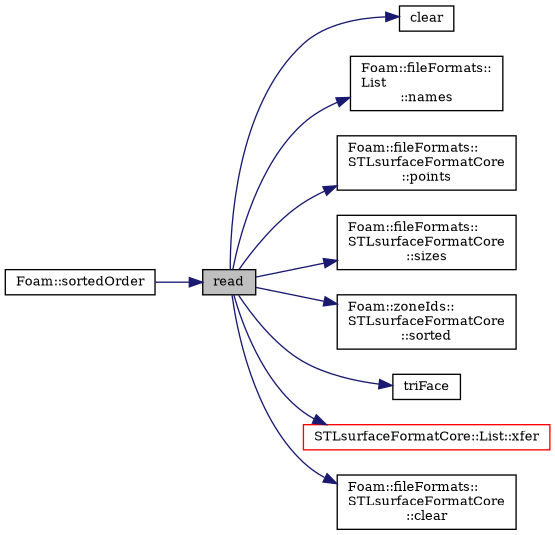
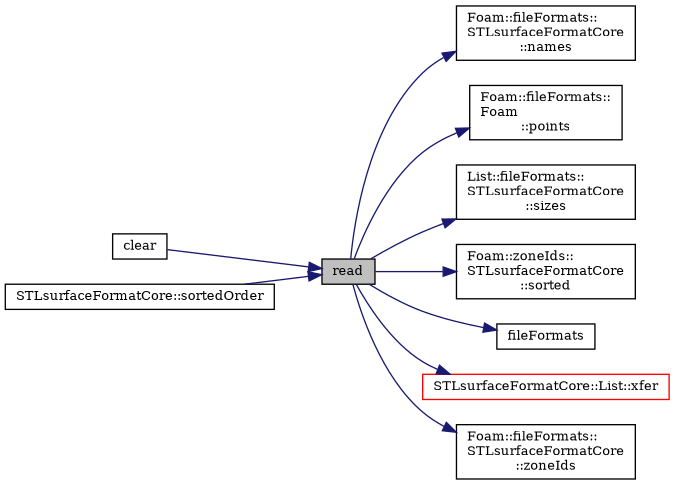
node "Foam::fileFormats:: List ::names": label "Foam::fileFormats:: List ::names" -> "Foam::fileFormats:: STLsurfaceFormatCore ::names"
edge "read" -> "clear": reversed
node "Foam::fileFormats:: STLsurfaceFormatCore ::points": label "Foam::fileFormats:: STLsurfaceFormatCore ::points" -> "Foam::fileFormats:: Foam ::points"
node "Foam::fileFormats:: STLsurfaceFormatCore ::sizes": label "Foam::fileFormats:: STLsurfaceFormatCore ::sizes" -> "List::fileFormats:: STLsurfaceFormatCore ::sizes"
node "Foam::sortedOrder": label "Foam::sortedOrder" -> "STLsurfaceFormatCore::sortedOrder"
node "triFace": label "triFace" -> "fileFormats"
node "Foam::fileFormats:: STLsurfaceFormatCore ::clear": label "Foam::fileFormats:: STLsurfaceFormatCore ::clear" -> "Foam::fileFormats:: STLsurfaceFormatCore ::zoneIds"
